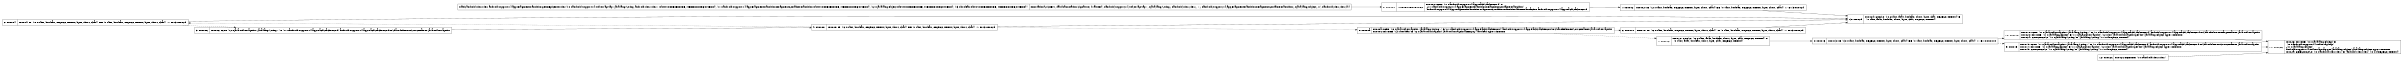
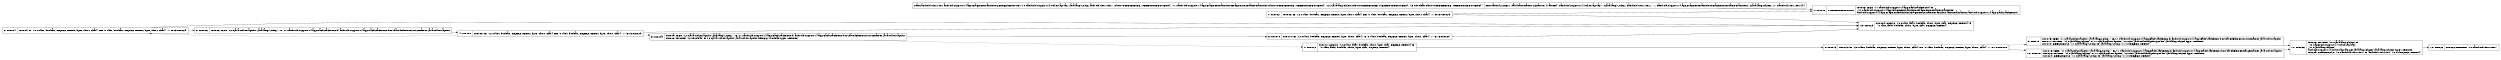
edge "0: 0x0000" -> "1: 0x0002": reversed
edge "12: 0x002c" -> "11: 0x0026": reversed
